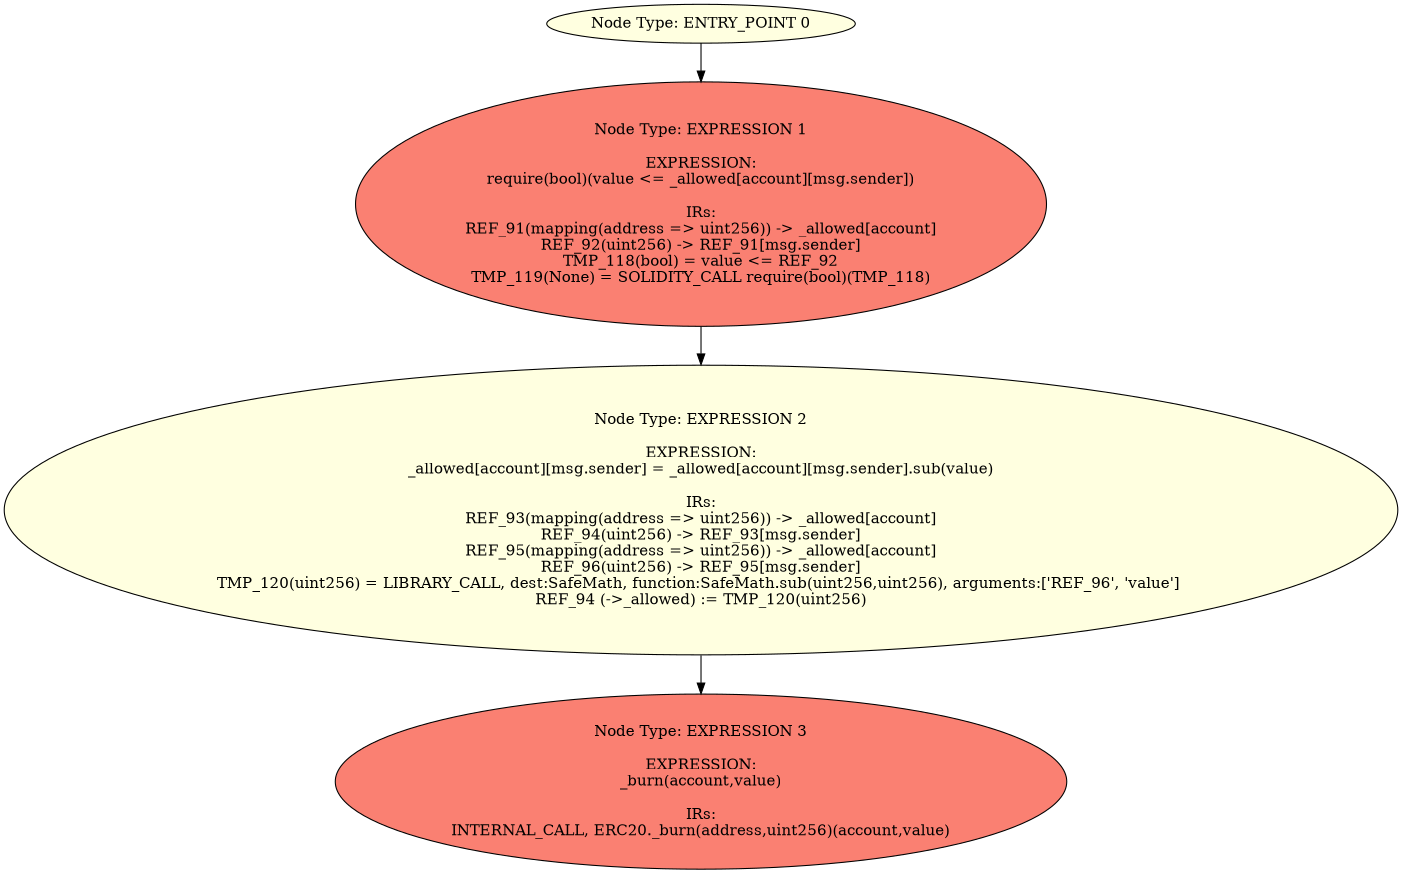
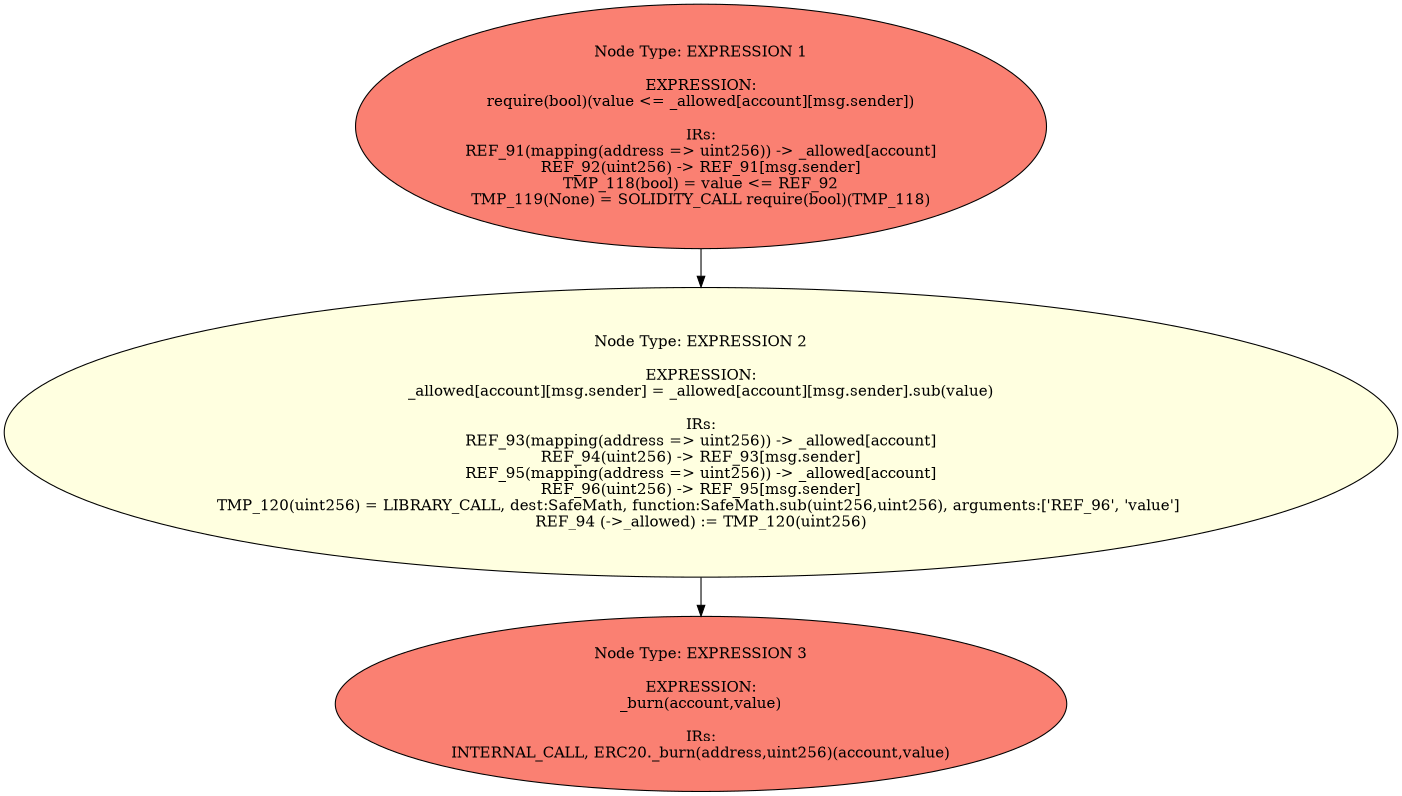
node "Node Type: ENTRY_POINT 0": removed
